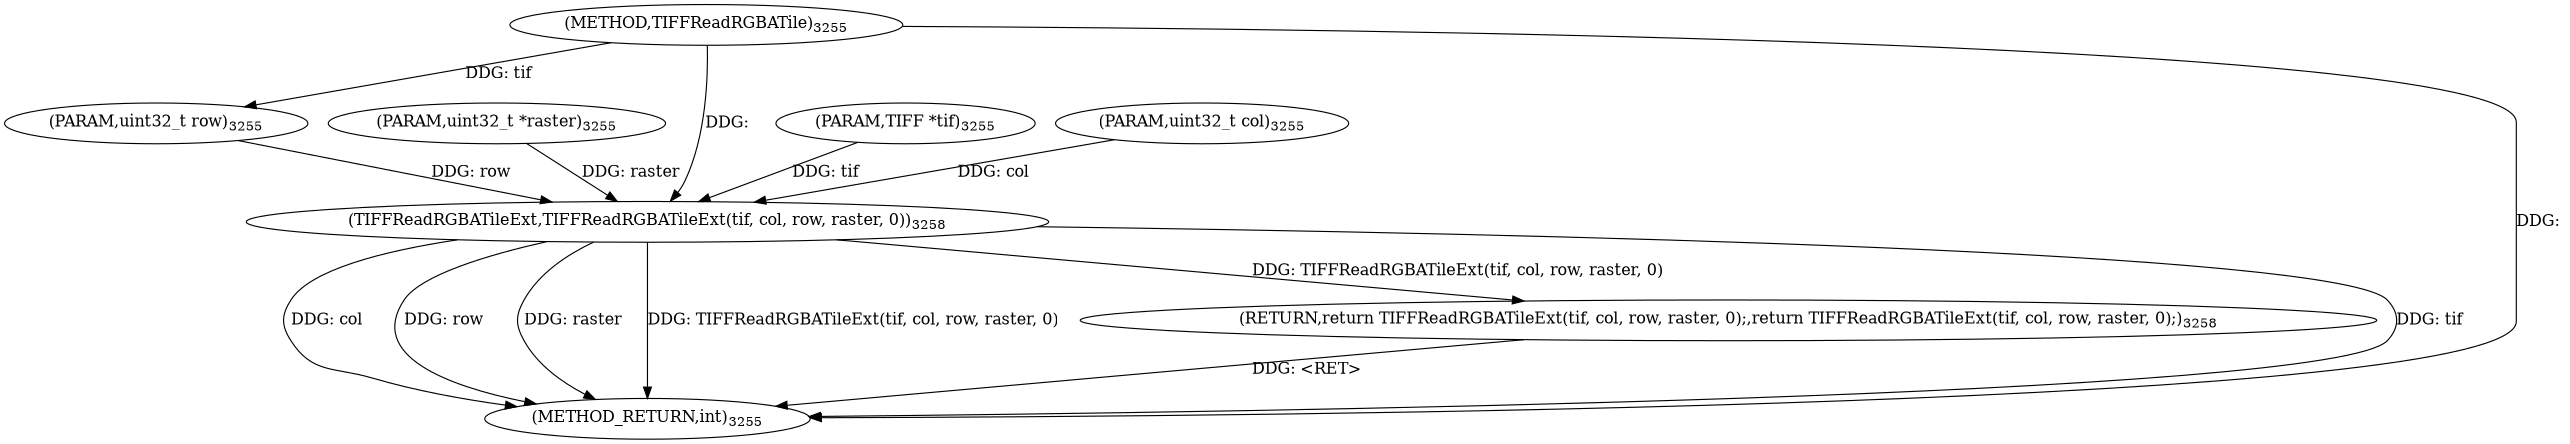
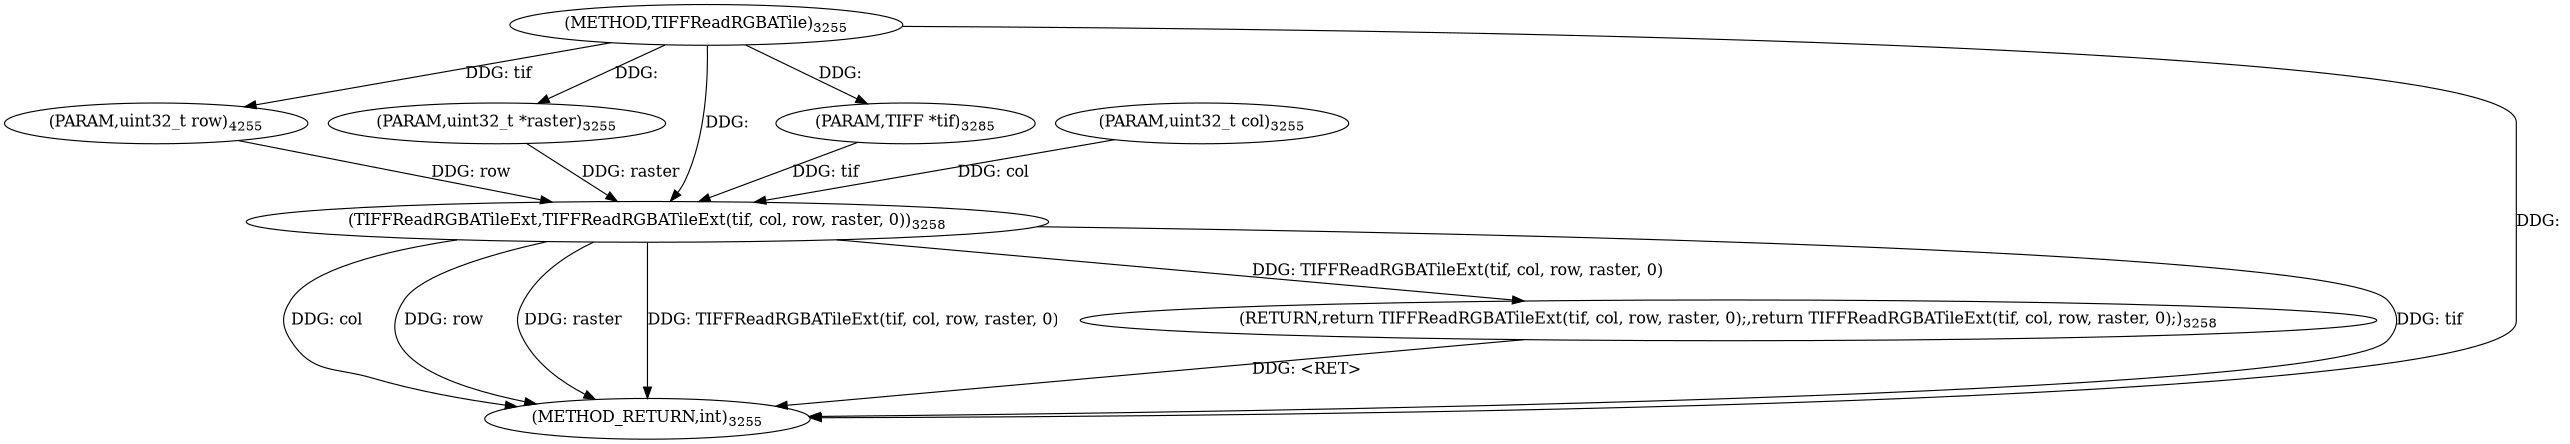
edge "(METHOD,TIFFReadRGBATile)" -> "(PARAM,uint32_t *raster)": added, label "DDG:"
edge "(METHOD,TIFFReadRGBATile)" -> "(PARAM,TIFF *tif)": added, label "DDG:"
node "(PARAM,uint32_t row)": text "3255" -> "4255"
node "(PARAM,TIFF *tif)": text "3255" -> "3285"
